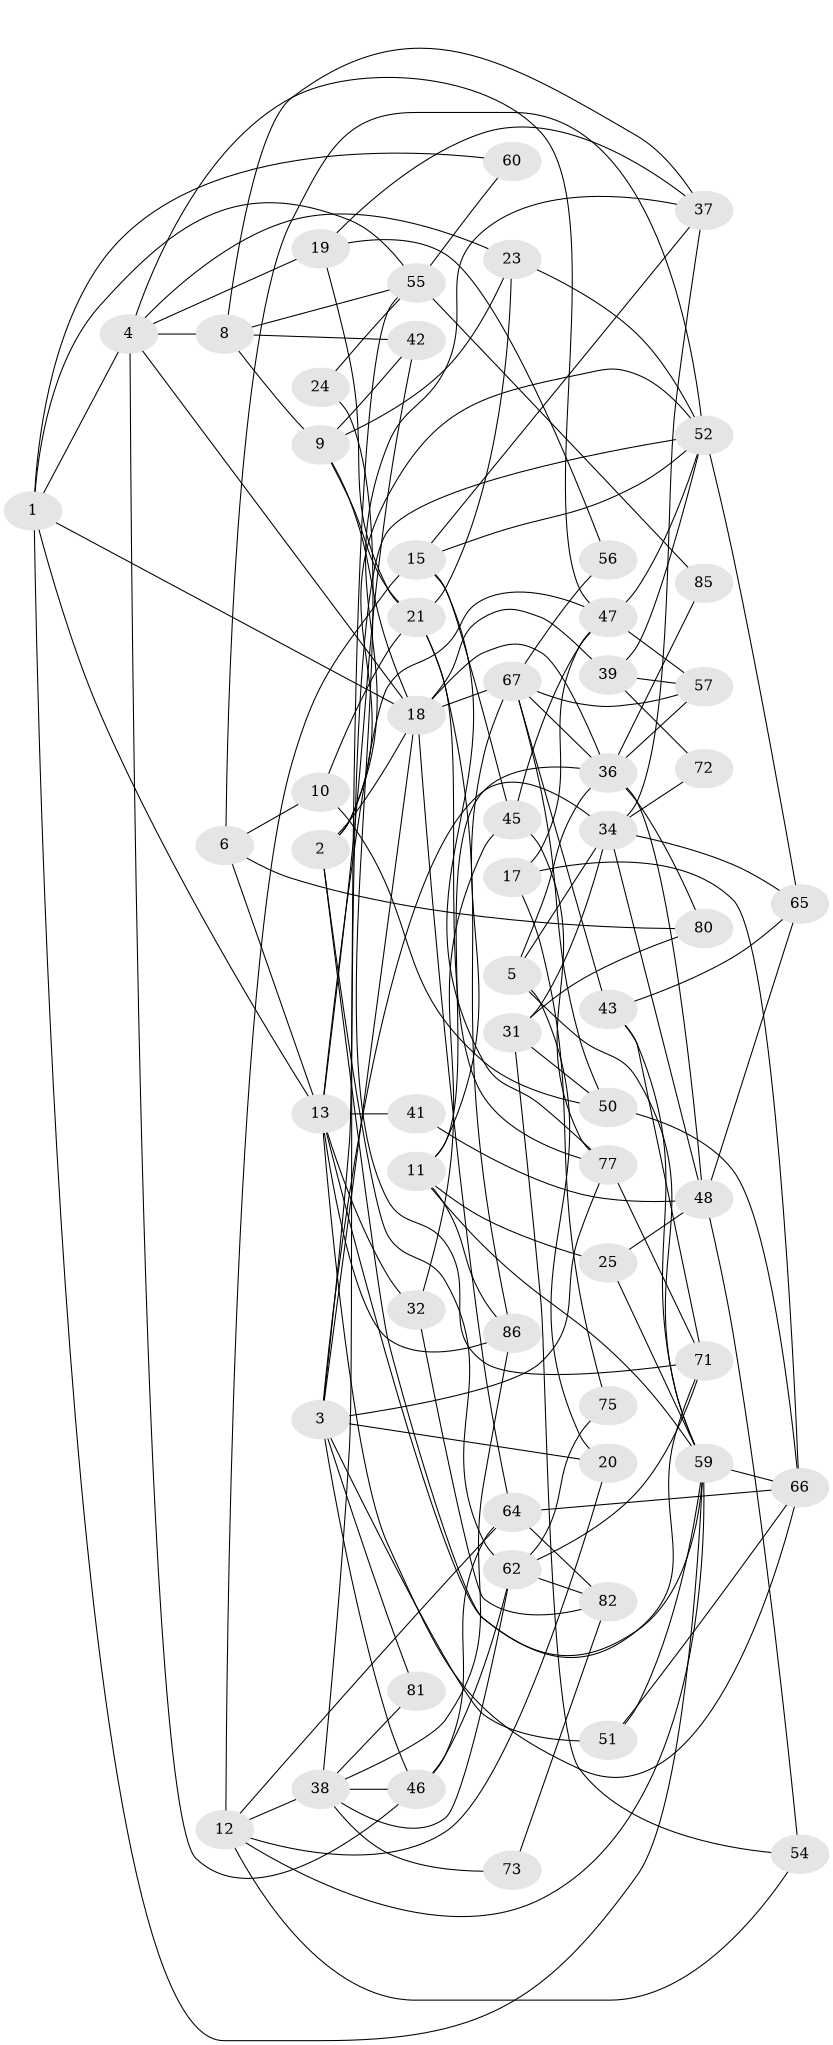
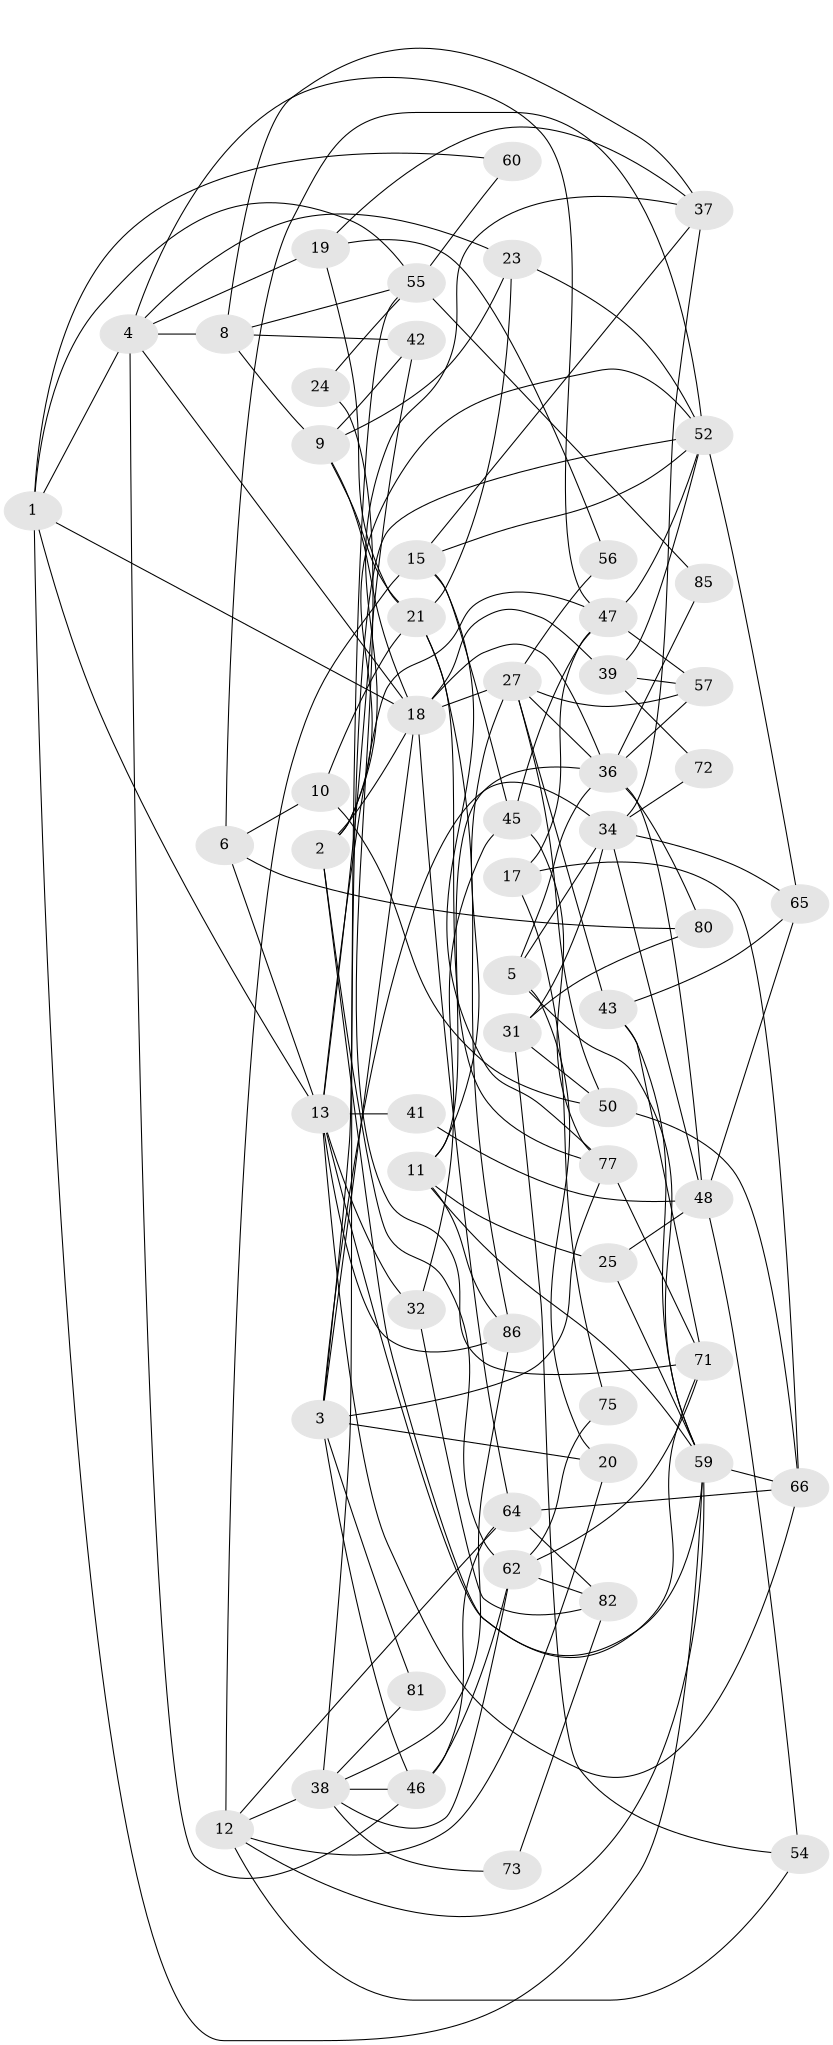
node "67": label "67" -> "27"
node "51": removed
